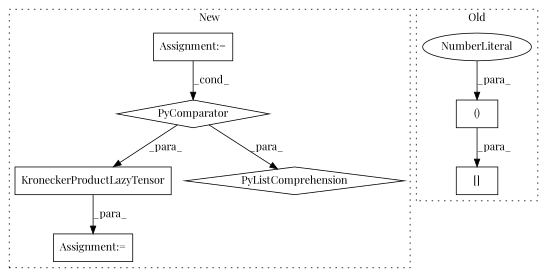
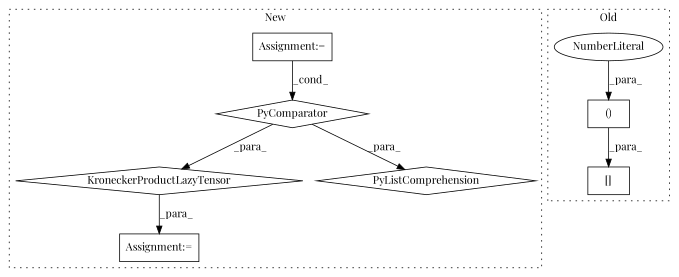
node "KroneckerProductLazyTensor": shape box -> diamond
